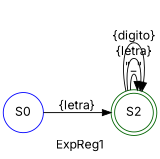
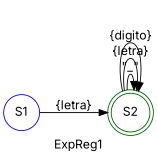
node "S0": label "S0" -> "S1"
